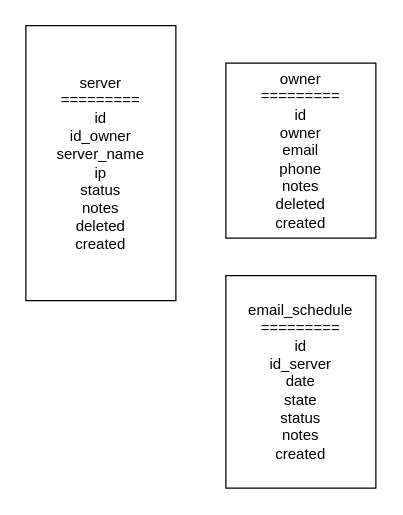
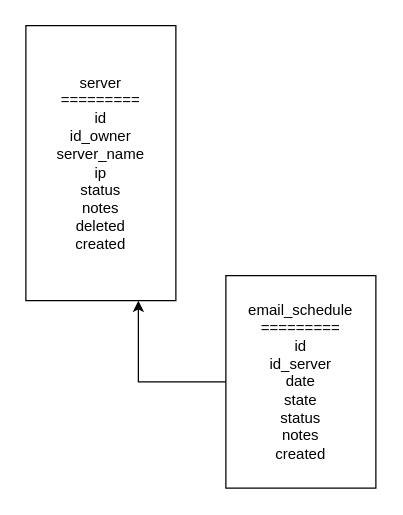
node "owner ========= id owner email phone notes deleted created": removed
edge "email_schedule ========= id id_server date state status notes created" -> "server ========= id id_owner server_name ip status notes deleted created": added
